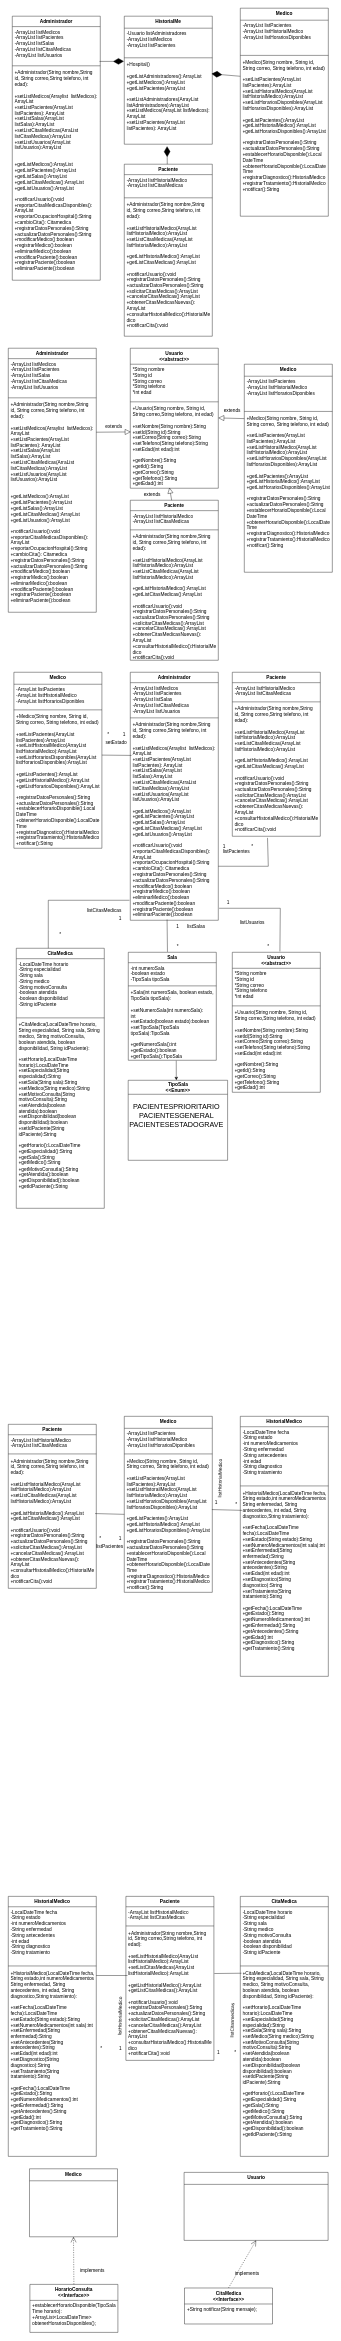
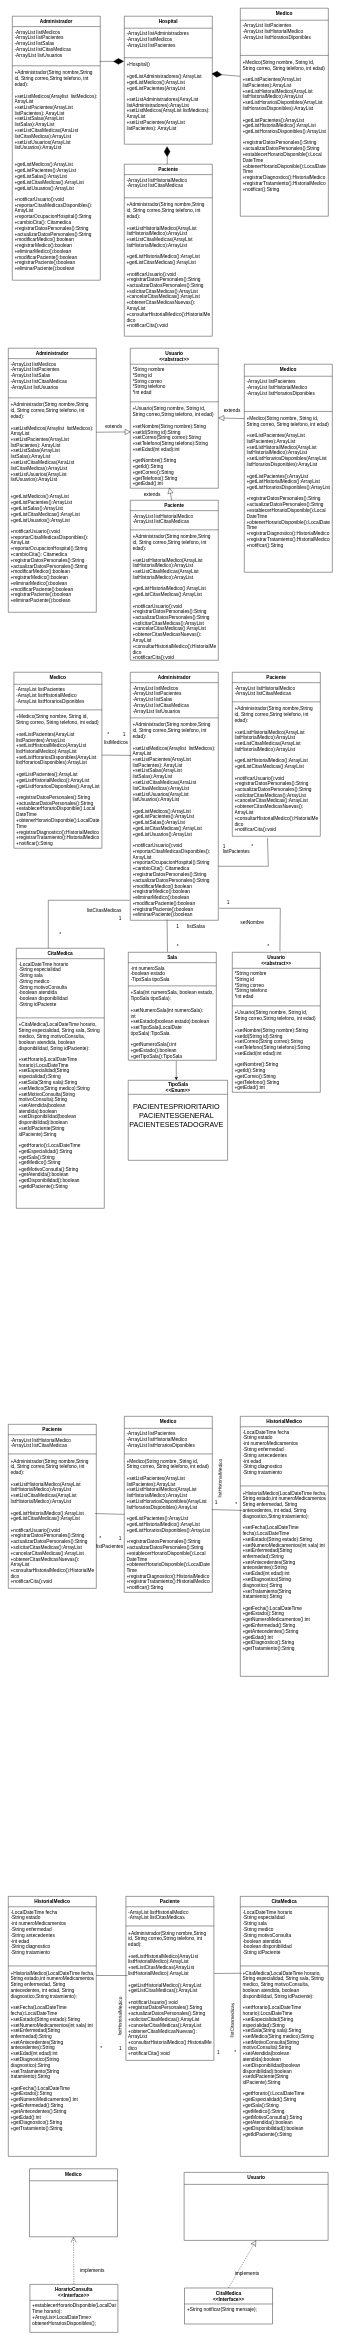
node "HistorialMe": label "HistorialMe" -> "Hospital"
node "-Usuario listAdministradores -ArrayList listMedicos -ArrayList listPacientes": label "-Usuario listAdministradores -ArrayList listMedicos -ArrayList listPacientes" -> "-ArrayList listAdministradores -ArrayList listMedicos -ArrayList listPacientes"
node "setEstado": label "setEstado" -> "listMedicos"
node "listUsuarios": label "listUsuarios" -> "setNombre"
node "+Sala(int numeroSala, boolean estado, TipoSala tipoSala): +setNumeroSala(int numeroSala): int +setEstado(boolean estado):boolean +setTipoSala(TipoSala tipoSala):TipoSala +getNumeroSala():int +getEstado():boolean +getTipoSala():TipoSala": label "+Sala(int numeroSala, boolean estado, TipoSala tipoSala): +setNumeroSala(int numeroSala): int +setEstado(boolean estado):boolean +setTipoSala(TipoSala tipoSala):TipoSala +getNumeroSala():int +getEstado():boolean +getTipoSala():TipoSala" -> "+Sala(int numeroSala, boolean estado, TipoSala tipoSala): +setNumeroSala(int numeroSala): int +setEstado(boolean estado):boolean +setTipoSala(LocalDate tipoSala):TipoSala +getNumeroSala():int +getEstado():boolean +getTipoSala():TipoSala"
edge "CitaMedica <<Interface>>" -> "Usuario": arrowhead open -> classic
node "+establecerHorarioDisponible(TipoSala Time horario): +ArrayList<LocalDateTime> obtenerHorariosDisponibles();": label "+establecerHorarioDisponible(TipoSala Time horario): +ArrayList<LocalDateTime> obtenerHorariosDisponibles();" -> "+establecerHorarioDisponible(LocalDate Time horario): +ArrayList<LocalDateTime> obtenerHorariosDisponibles();"
